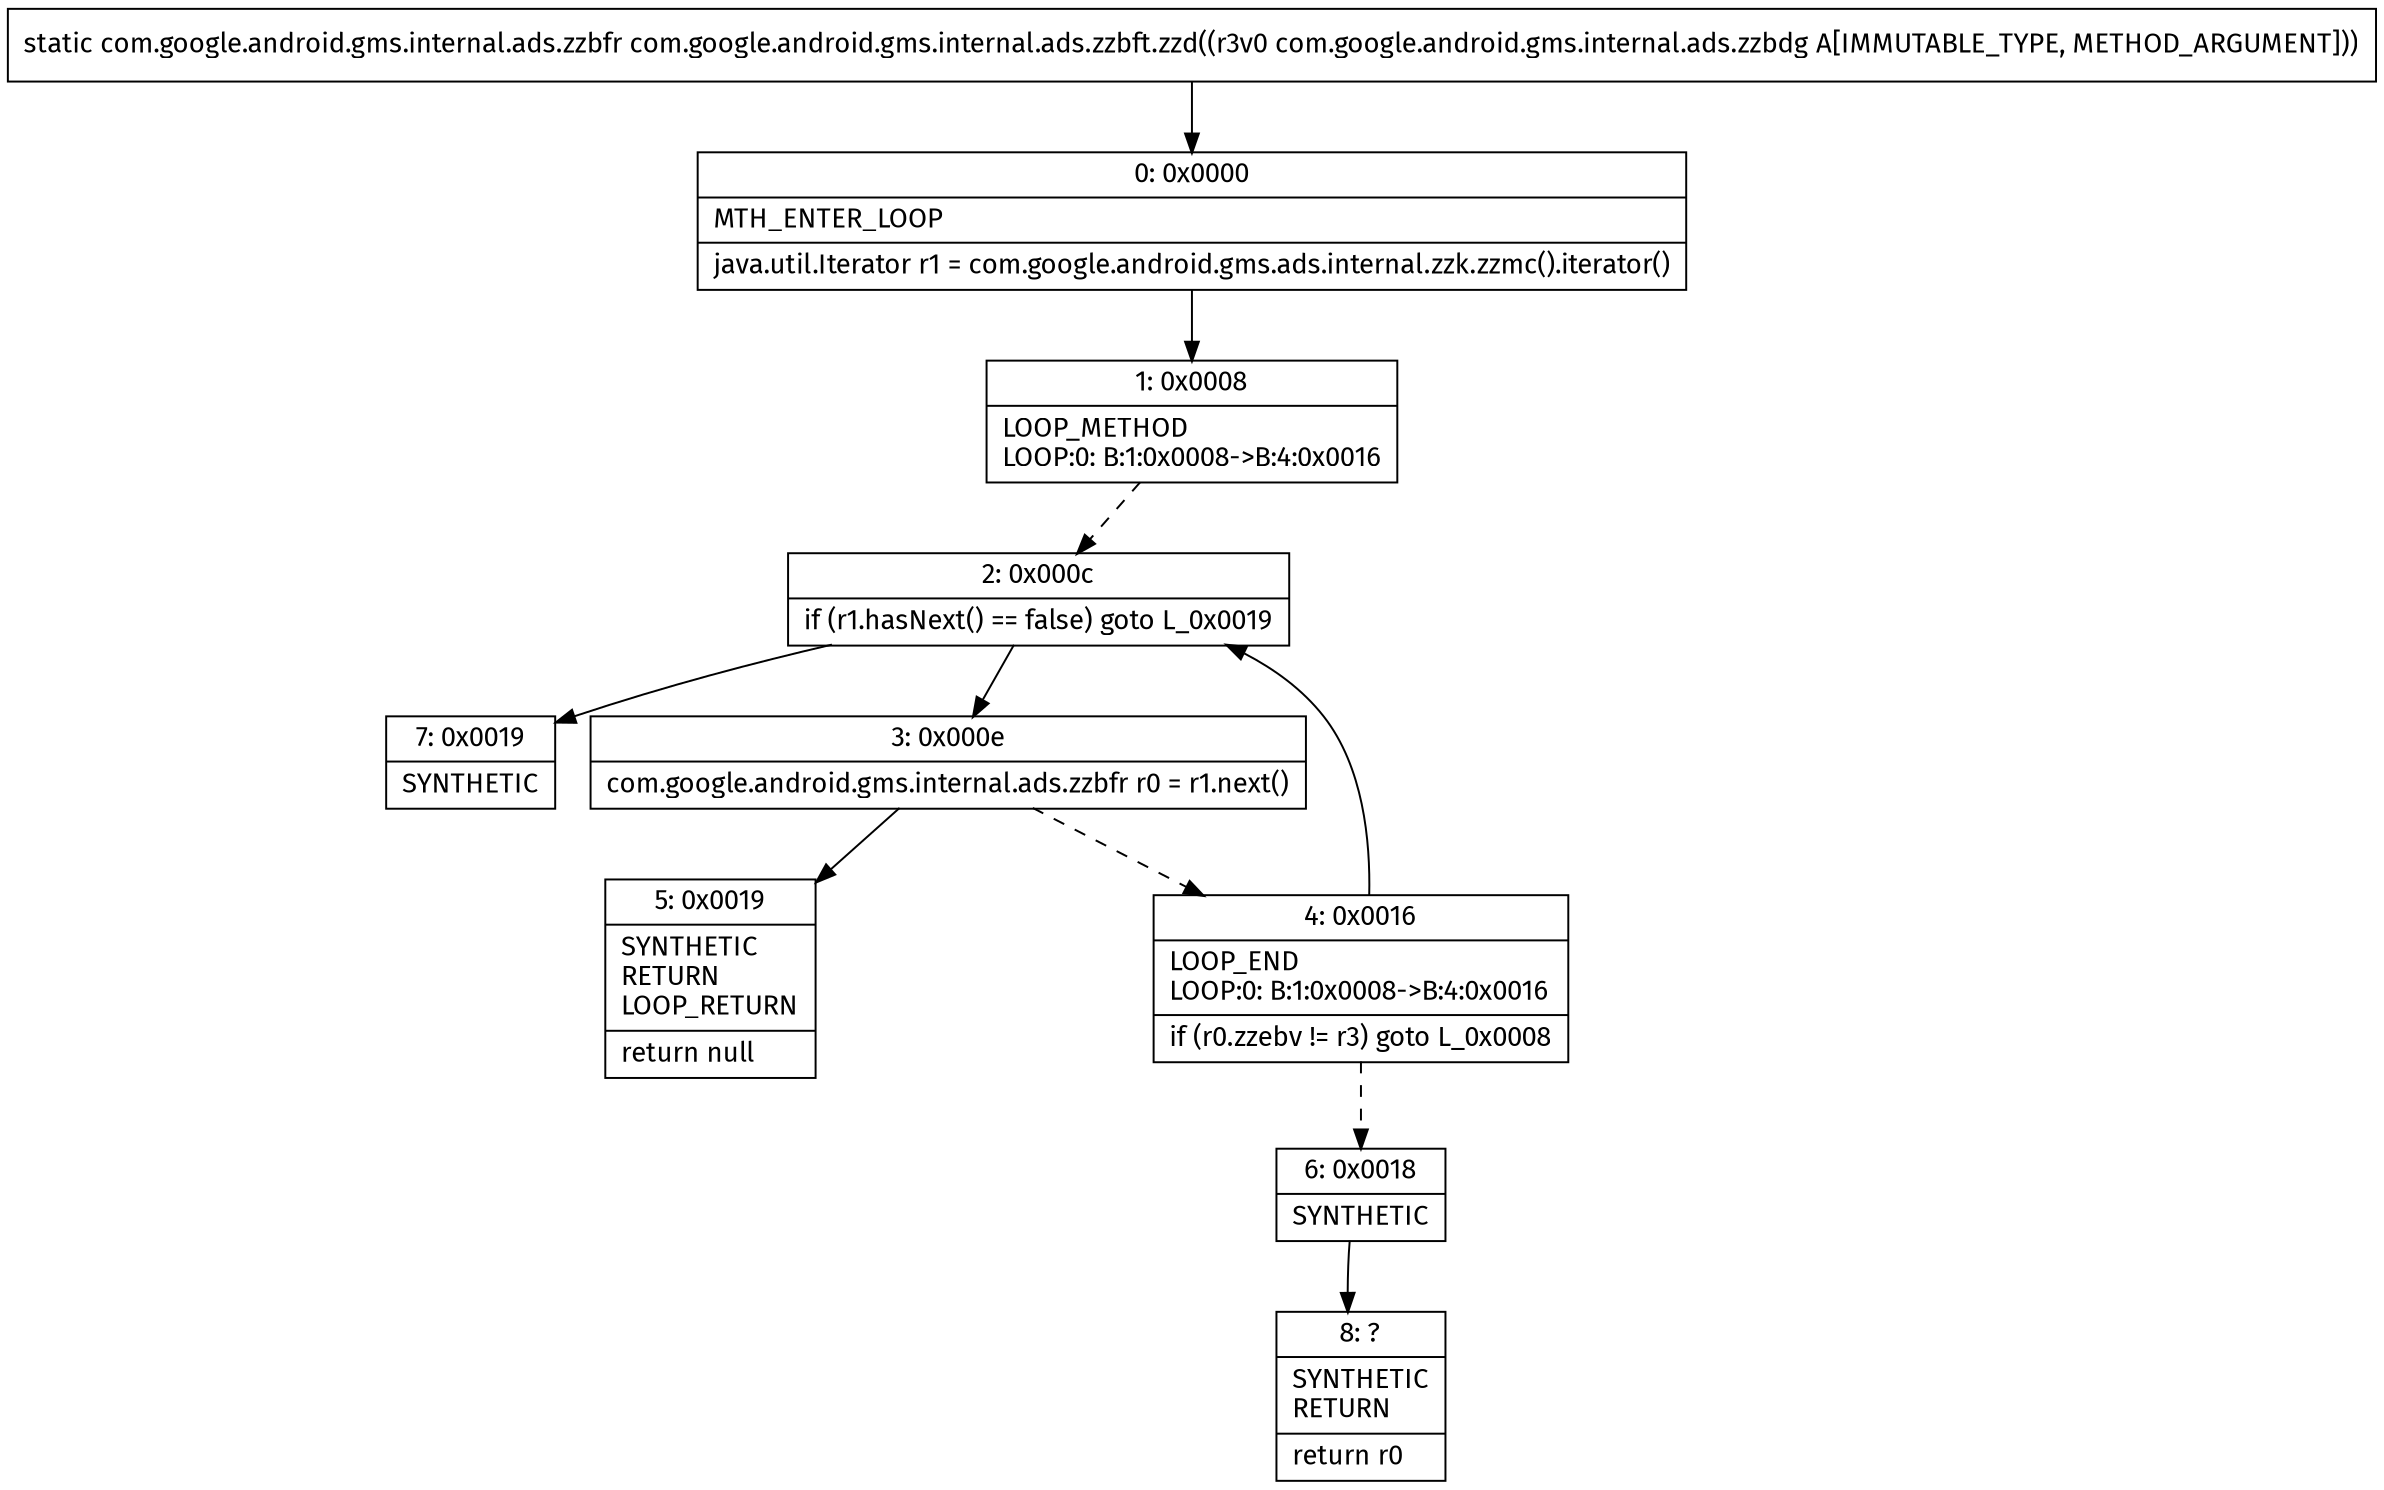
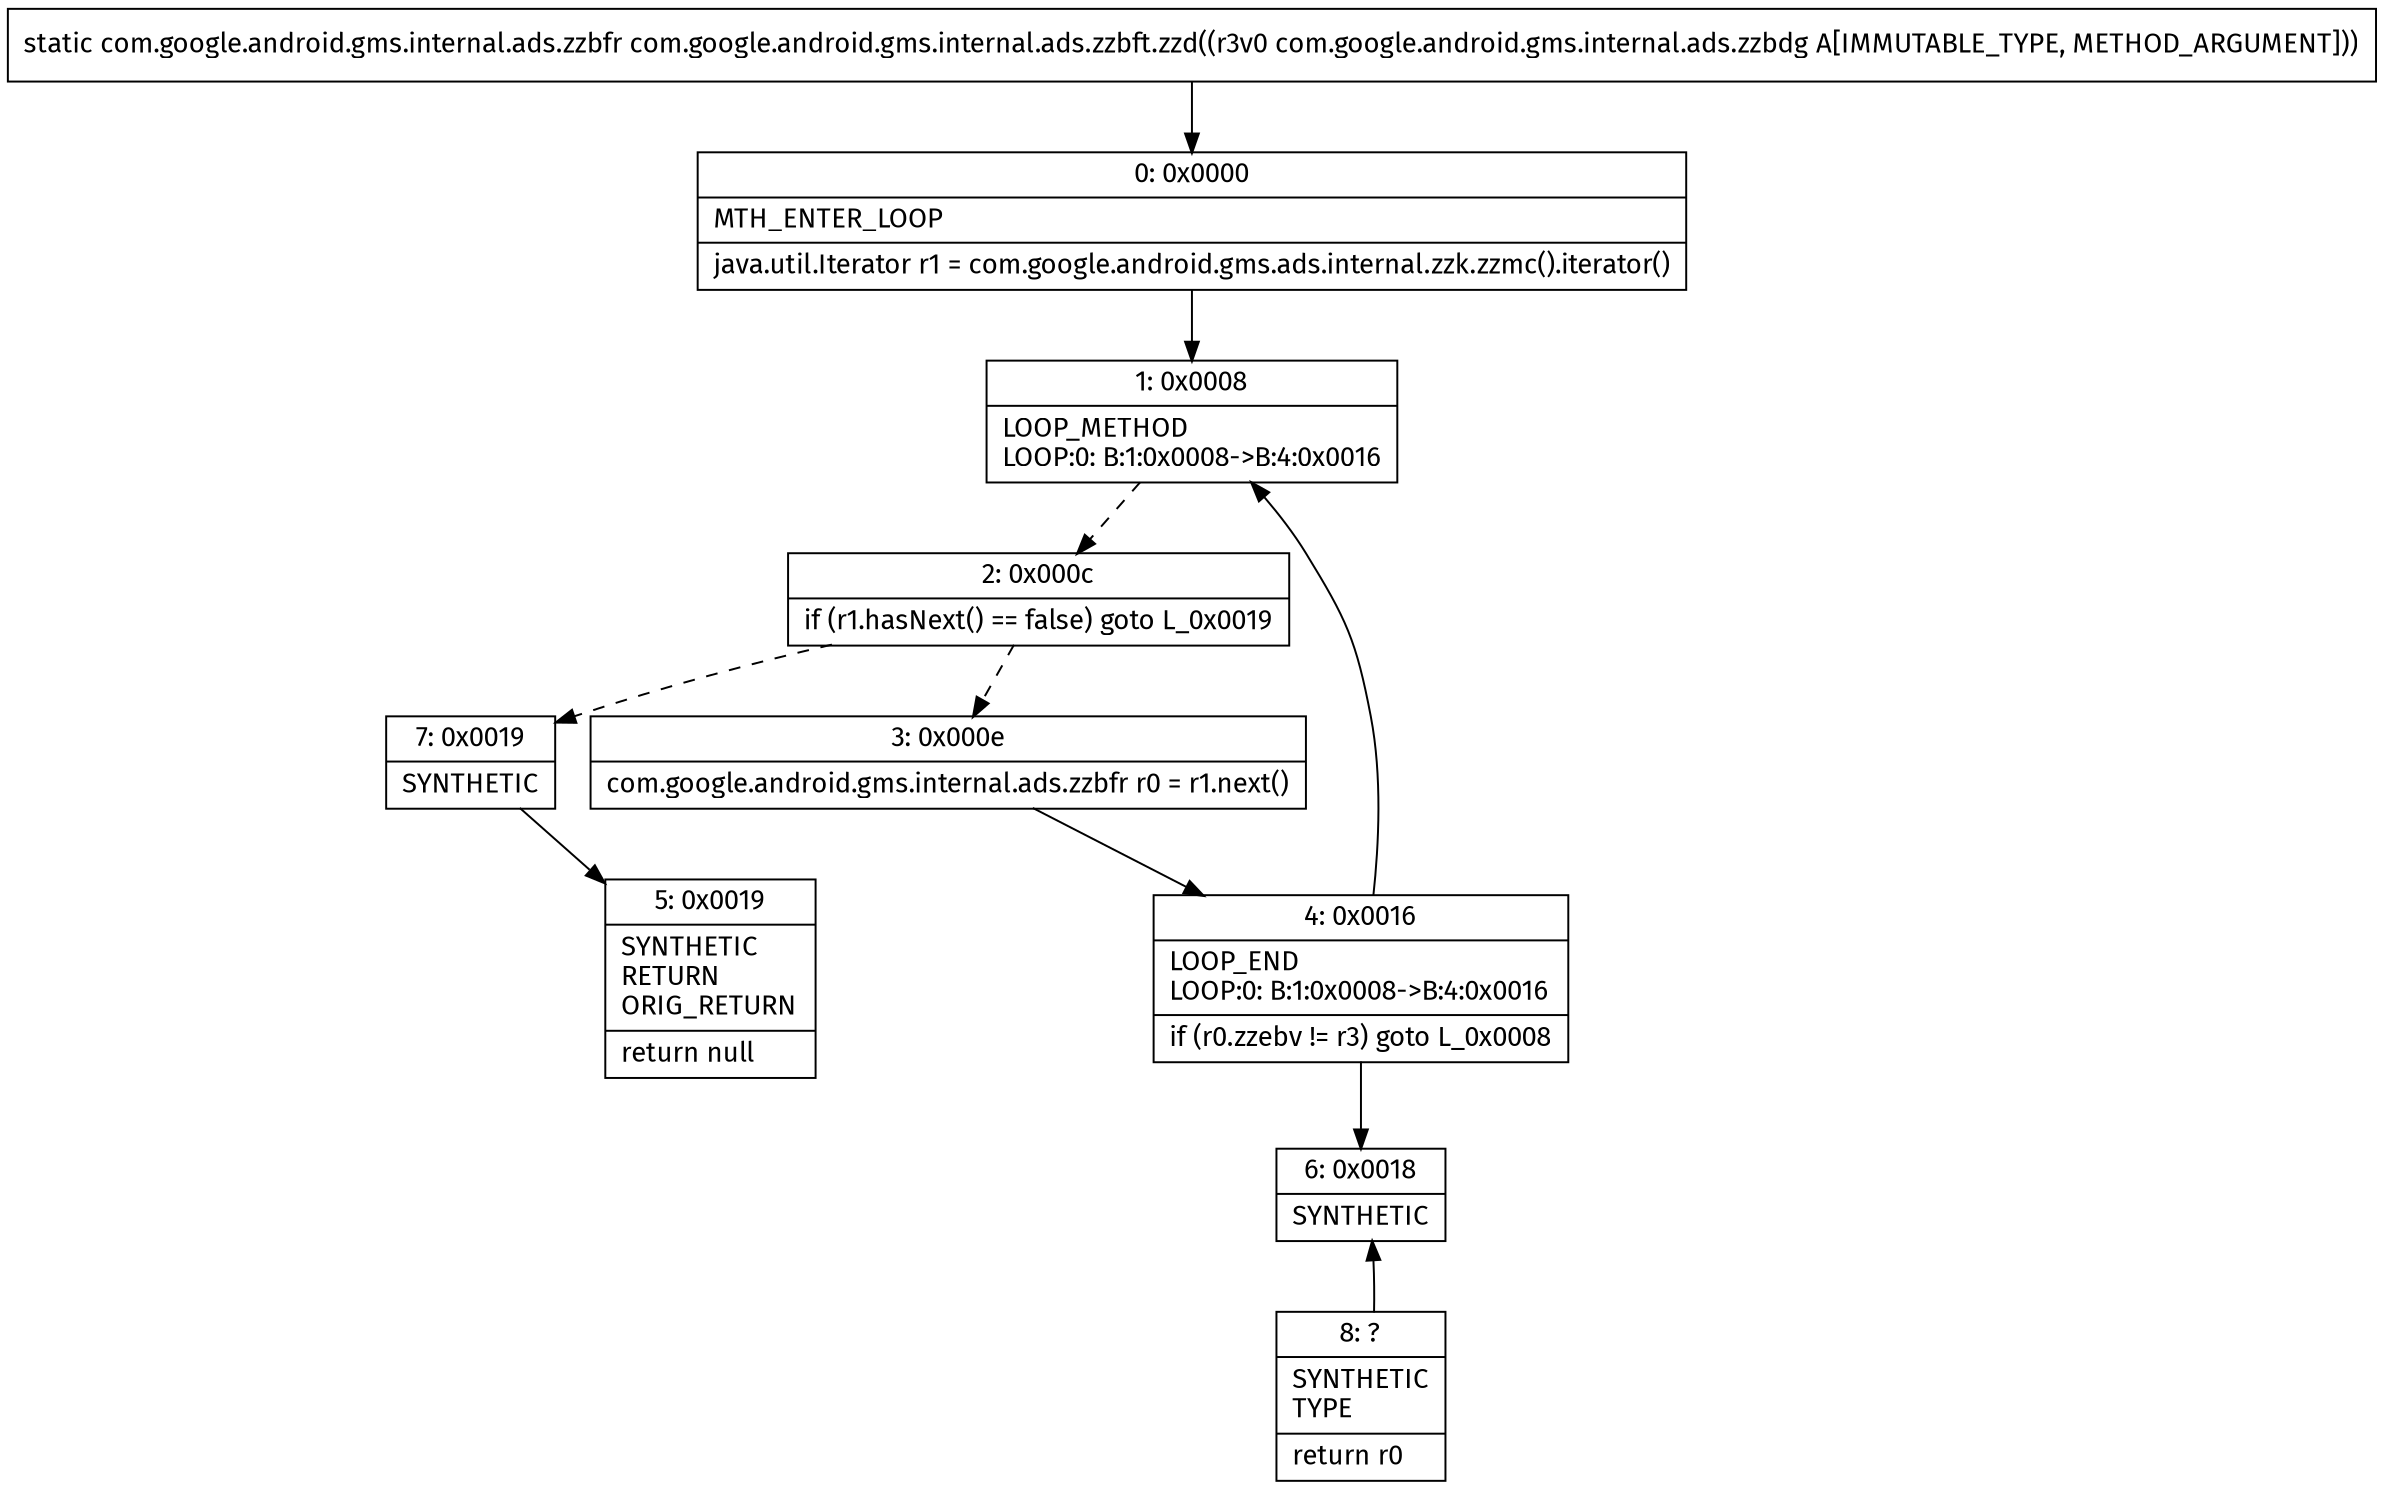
edge "2: 0x000c" -> "3: 0x000e": style solid -> dashed
edge "2: 0x000c" -> "7: 0x0019": style solid -> dashed
edge "4: 0x0016" -> "2: 0x000c": now "4: 0x0016" -> "1: 0x0008"
edge "3: 0x000e" -> "5: 0x0019": now "7: 0x0019" -> "5: 0x0019"
edge "3: 0x000e" -> "4: 0x0016": style dashed -> solid
node "5: 0x0019": text "LOOP_RETURN" -> "ORIG_RETURN"
edge "4: 0x0016" -> "6: 0x0018": style dashed -> solid
edge "6: 0x0018" -> "8: ?": reversed
node "8: ?": text "RETURN" -> "TYPE"
